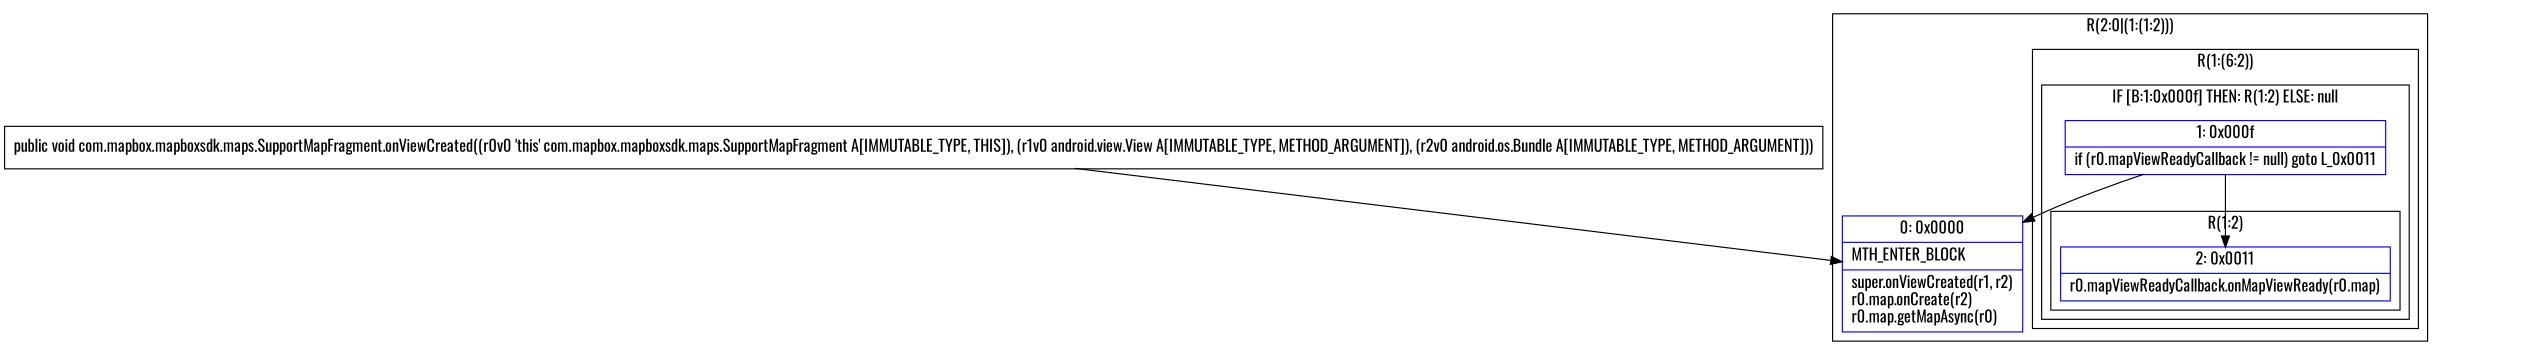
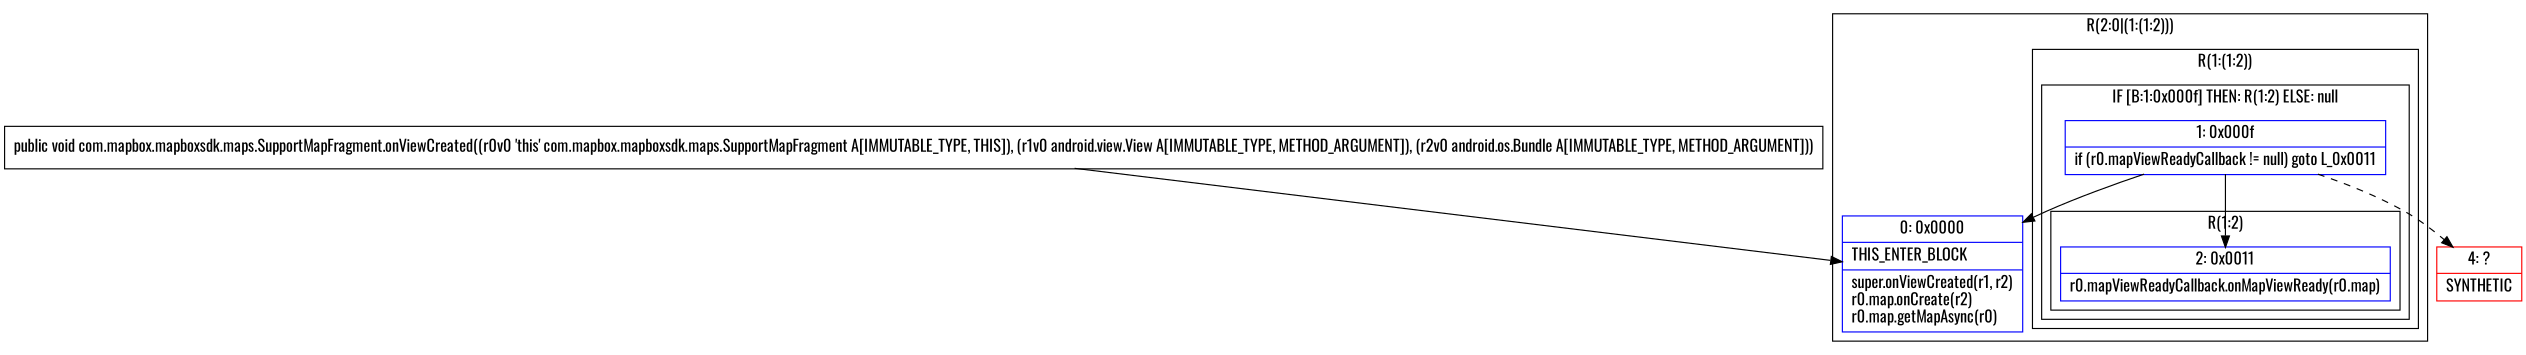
cluster "R(1:(6:2))": label "R(1:(6:2))" -> "R(1:(1:2))"
node "0: 0x0000": text "MTH_ENTER_BLOCK" -> "THIS_ENTER_BLOCK"
node "4: ?": added
